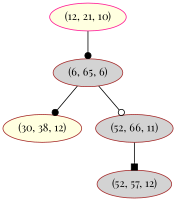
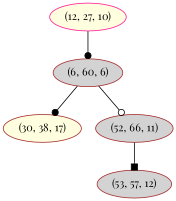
node "(12, 21, 10)": label "(12, 21, 10)" -> "(12, 27, 10)"
node "(6, 65, 6)": label "(6, 65, 6)" -> "(6, 60, 6)"
node "(30, 38, 12)": label "(30, 38, 12)" -> "(30, 38, 17)"
node "(52, 57, 12)": label "(52, 57, 12)" -> "(53, 57, 12)"
